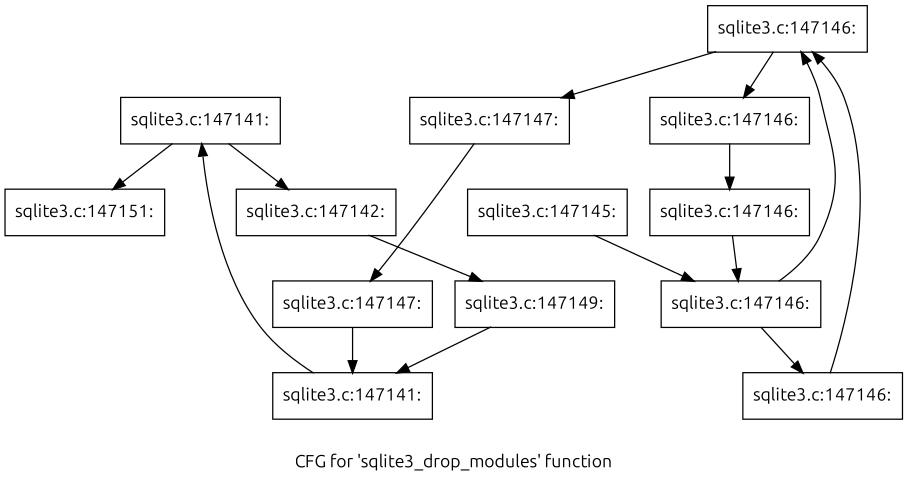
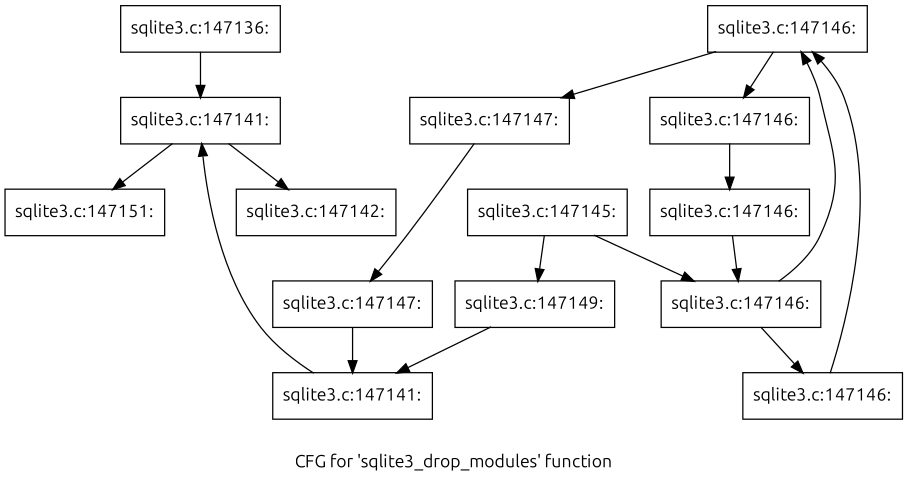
node "sqlite3.c:147136:": added
edge "sqlite3.c:147142:" -> "sqlite3.c:147149:": now "sqlite3.c:147145:" -> "sqlite3.c:147149:"
